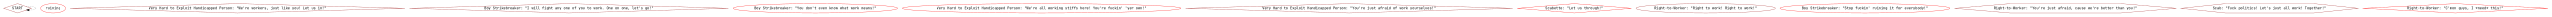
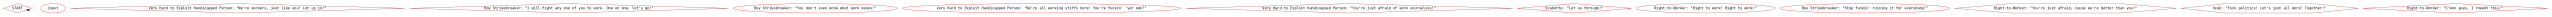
node "ruining": label "ruining" -> "input"
